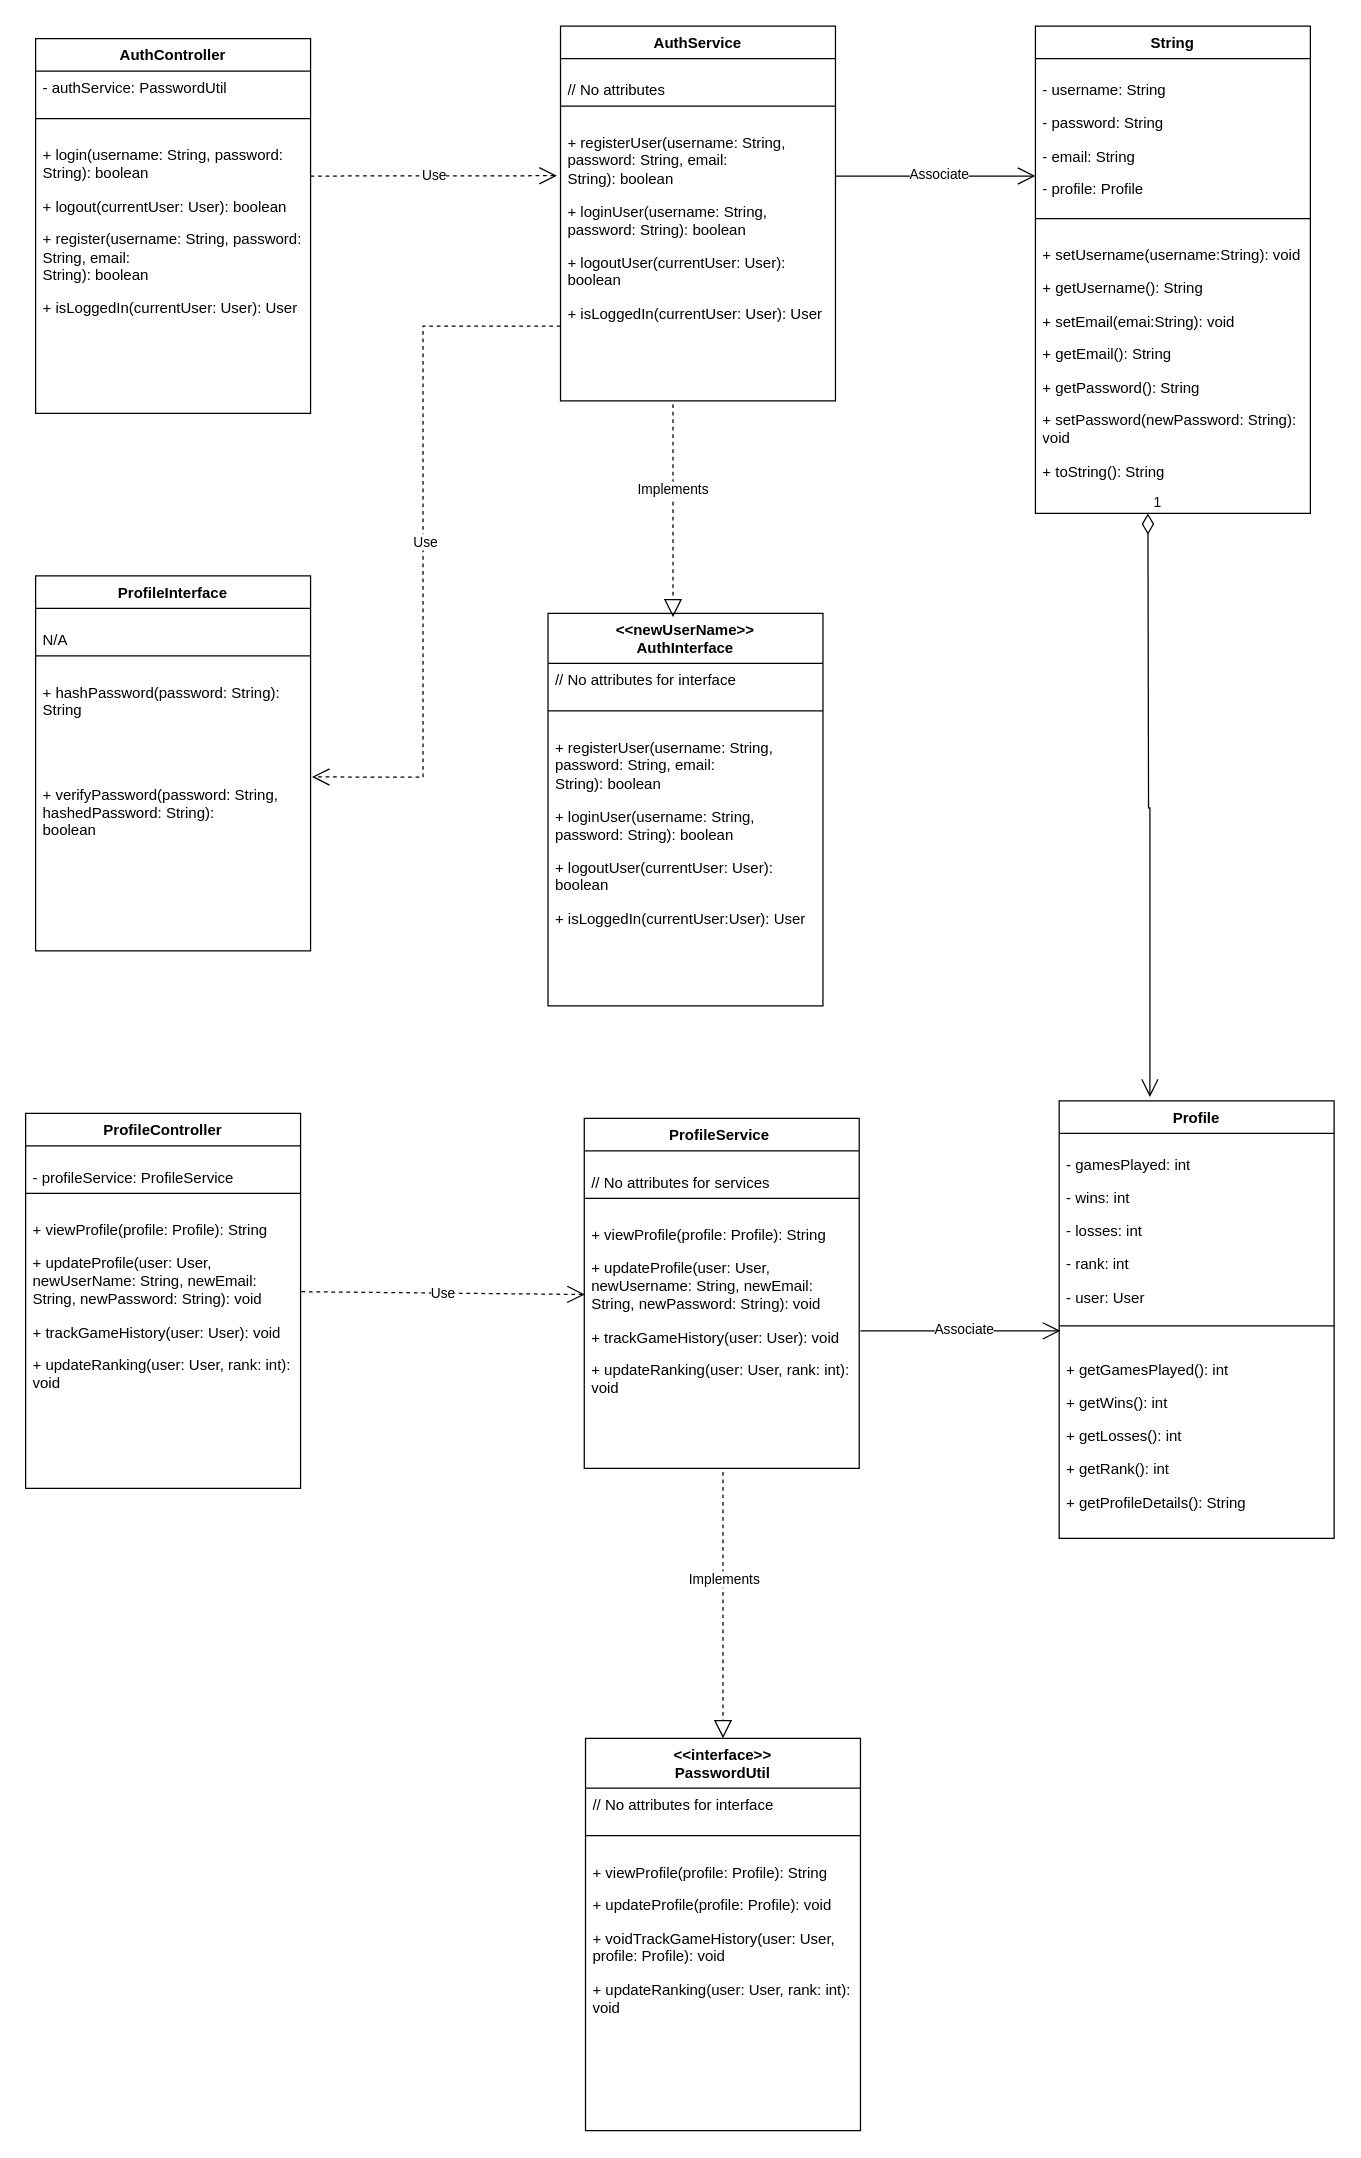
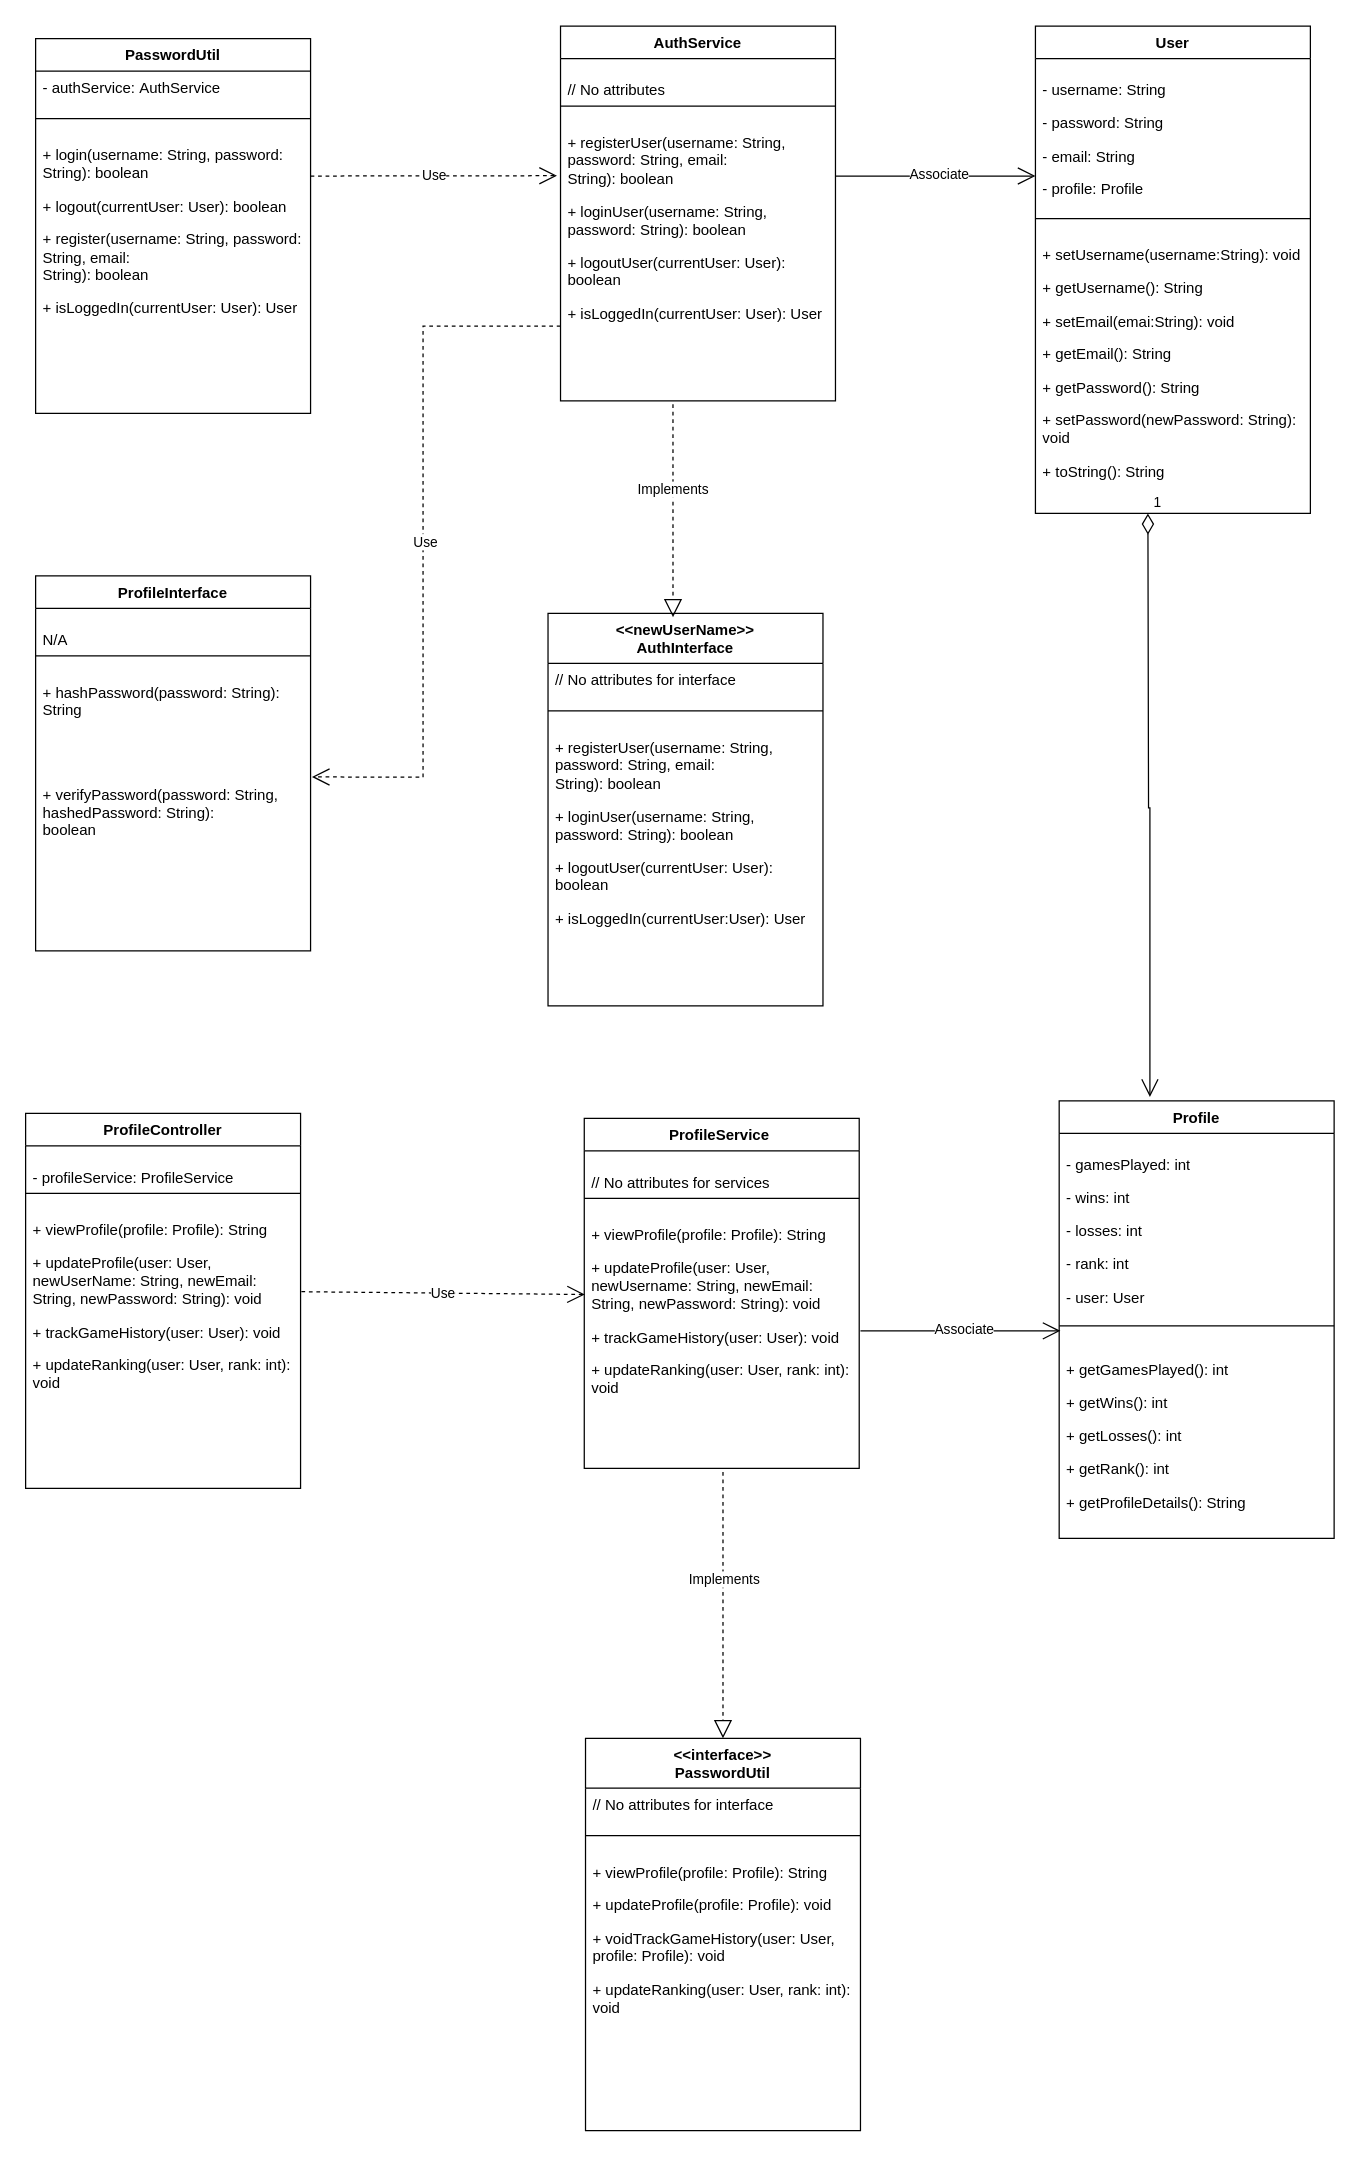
node "String": label "String" -> "User"
node "AuthController": label "AuthController" -> "PasswordUtil"
node "- authService: PasswordUtil": label "- authService: PasswordUtil" -> "- authService: AuthService"
